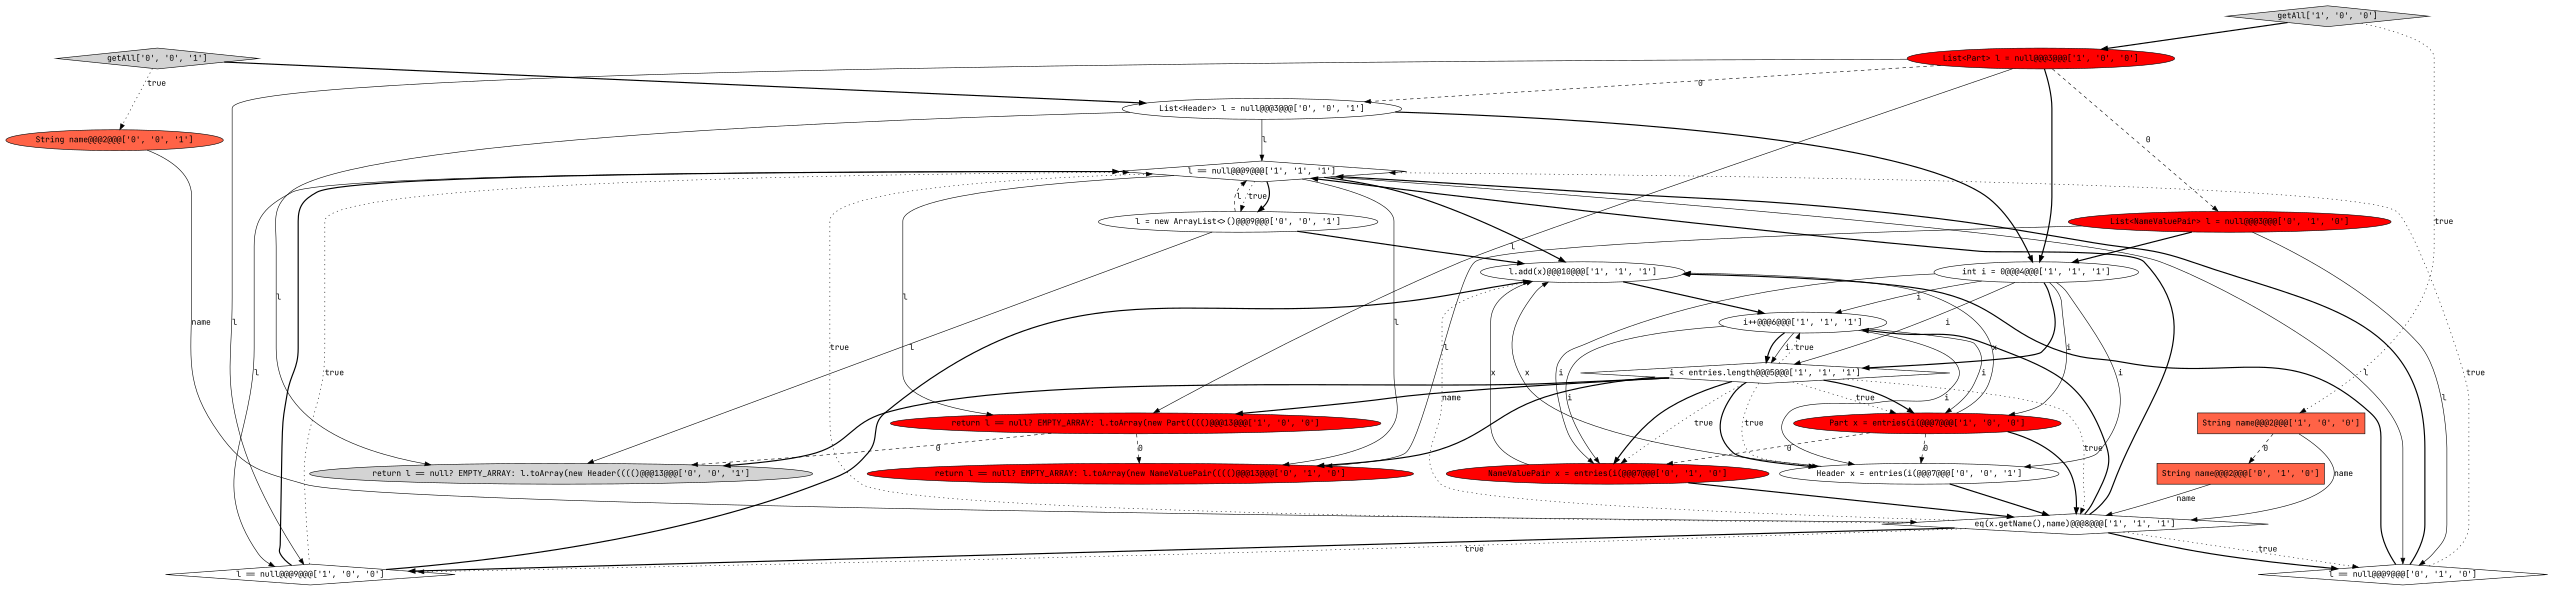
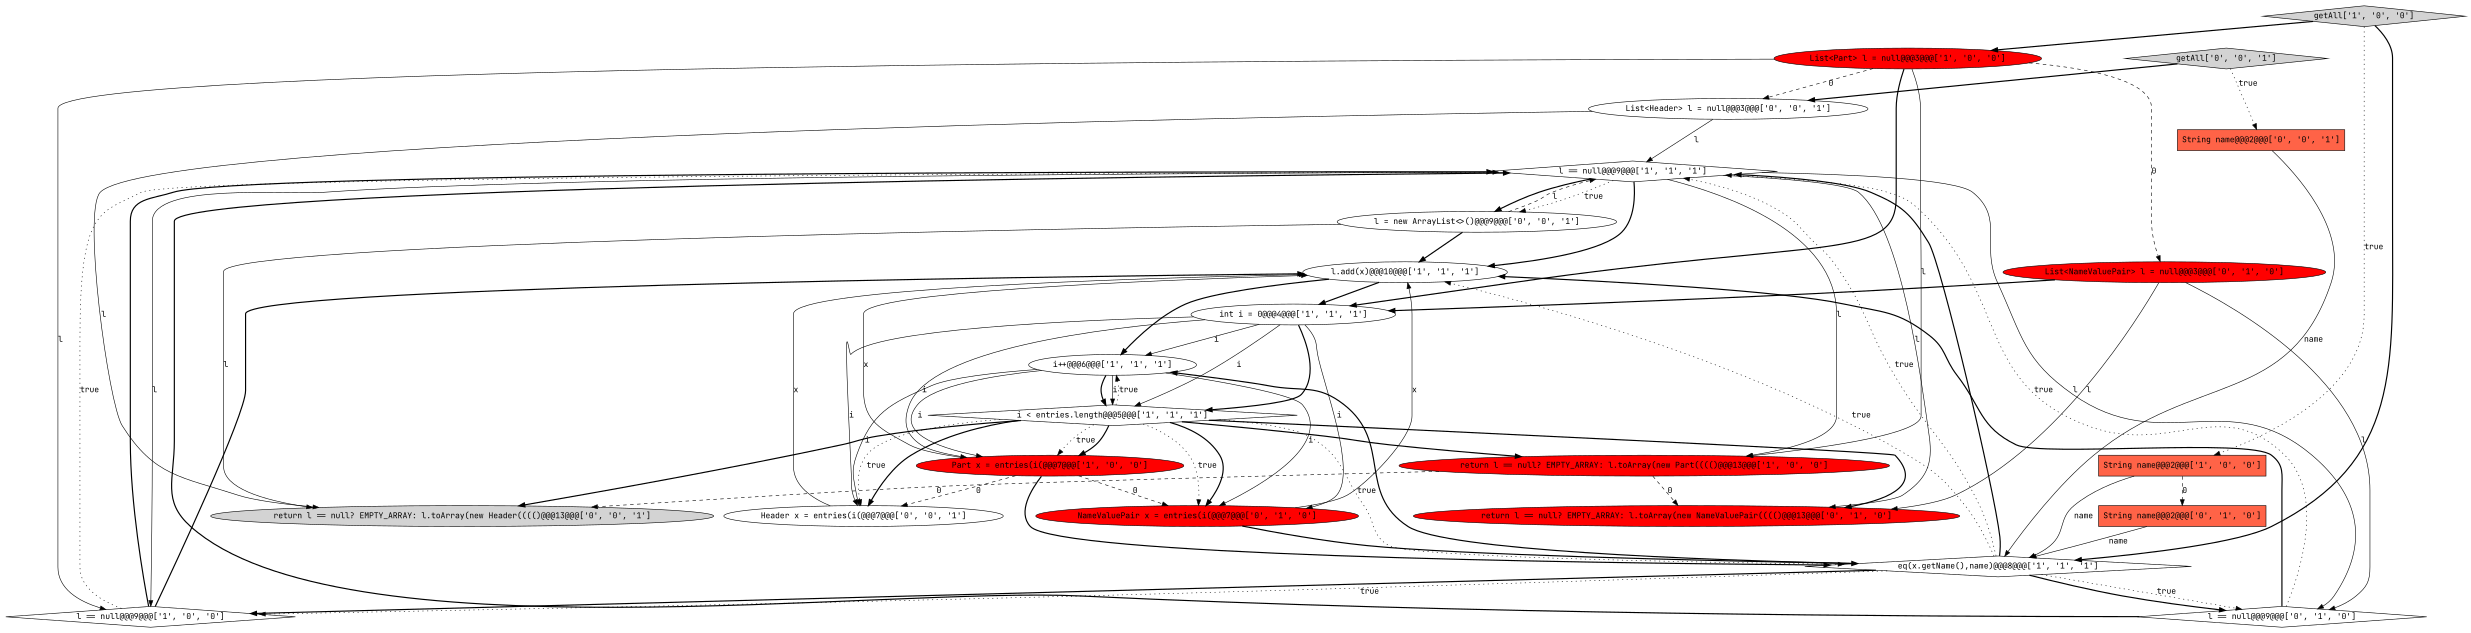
edge "List<Header> l = null@@@3@@@['0', '0', '1']" -> "int i = 0@@@4@@@['1', '1', '1']": now "l.add(x)@@@10@@@['1', '1', '1']" -> "int i = 0@@@4@@@['1', '1', '1']"
node "String name@@@2@@@['0', '0', '1']": shape ellipse -> box
edge "eq(x.getName(),name)@@@8@@@['1', '1', '1']" -> "l.add(x)@@@10@@@['1', '1', '1']": label "name" -> "true"
edge "Header x = entries(i(@@@7@@@['0', '0', '1']" -> "eq(x.getName(),name)@@@8@@@['1', '1', '1']": now "getAll['1', '0', '0']" -> "eq(x.getName(),name)@@@8@@@['1', '1', '1']"
